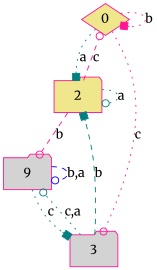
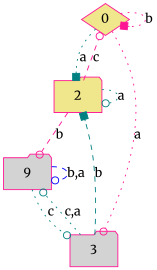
edge "0" -> "3": label "c" -> "a"
edge "9" -> "3": arrowhead box -> odot
